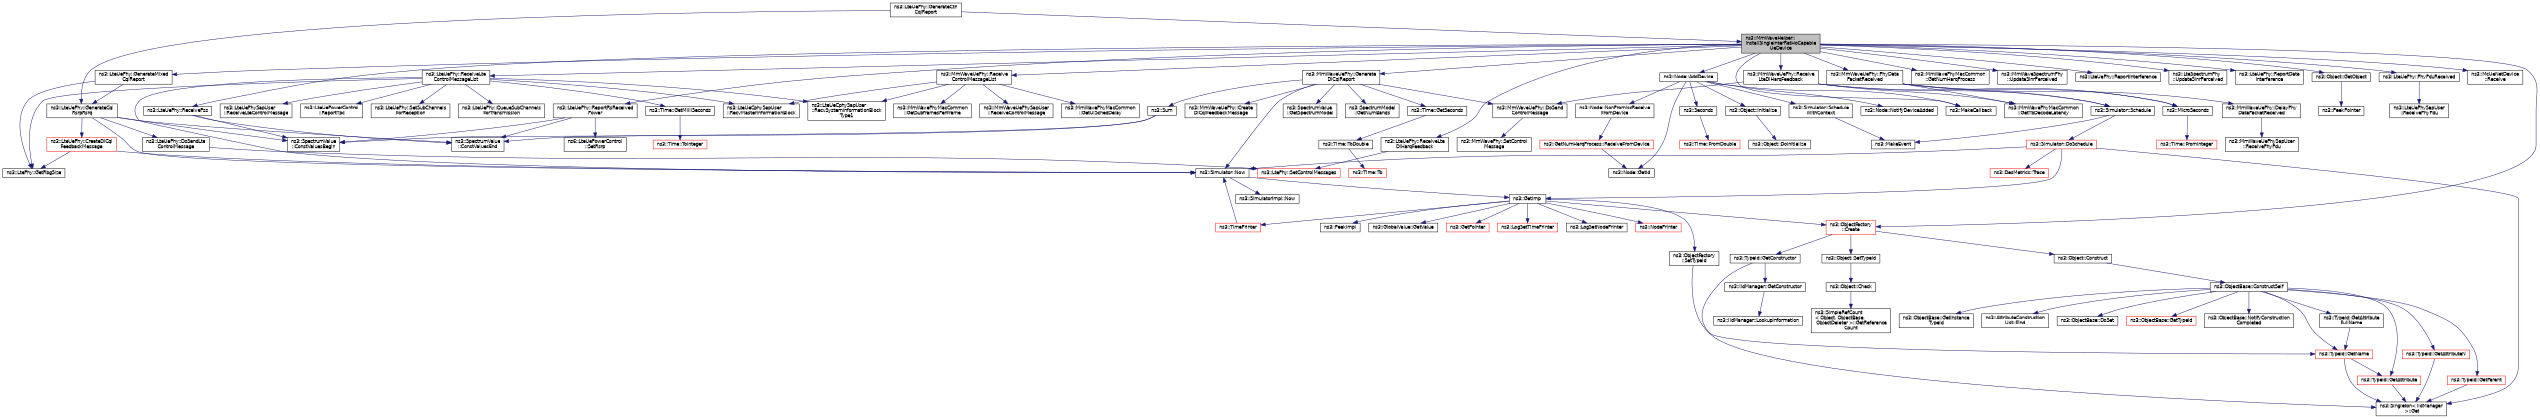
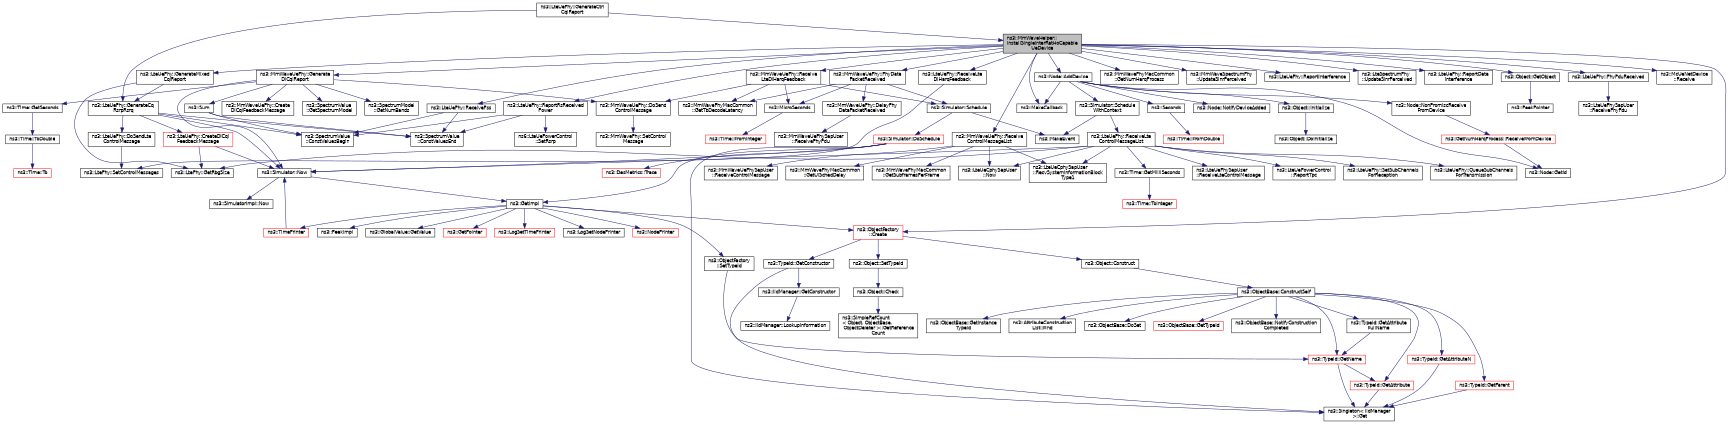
edge "ns3::MmWaveHelper:: InstallSingleInterRatHoCapable UeDevice" -> "ns3::LteUePhy::ReceiveLte ControlMessageList": now "ns3::Simulator::Schedule WithContext" -> "ns3::LteUePhy::ReceiveLte ControlMessageList"
node "ns3::LteUeCphySapUser ::RecvMasterInformationBlock": label "ns3::LteUeCphySapUser ::RecvMasterInformationBlock" -> "ns3::LteUeCphySapUser ::Now"
node "ns3::LtePhy::SetControlMessages": color red -> black
